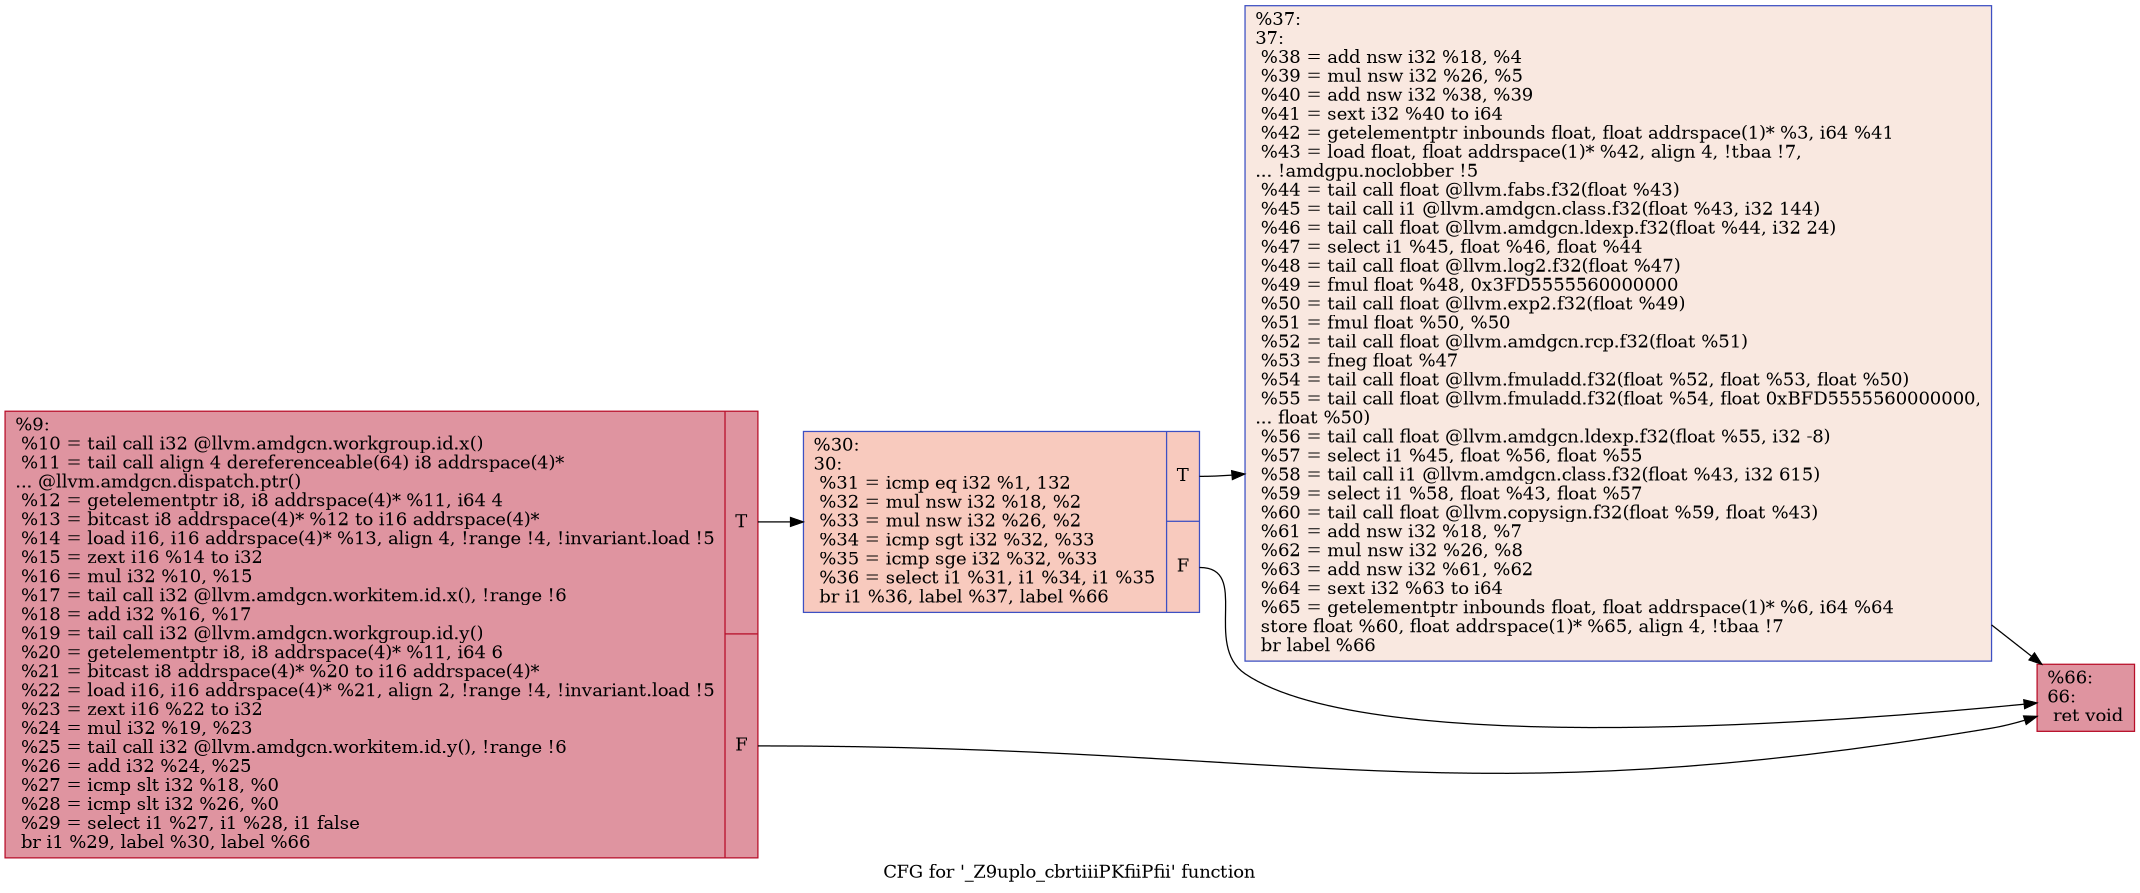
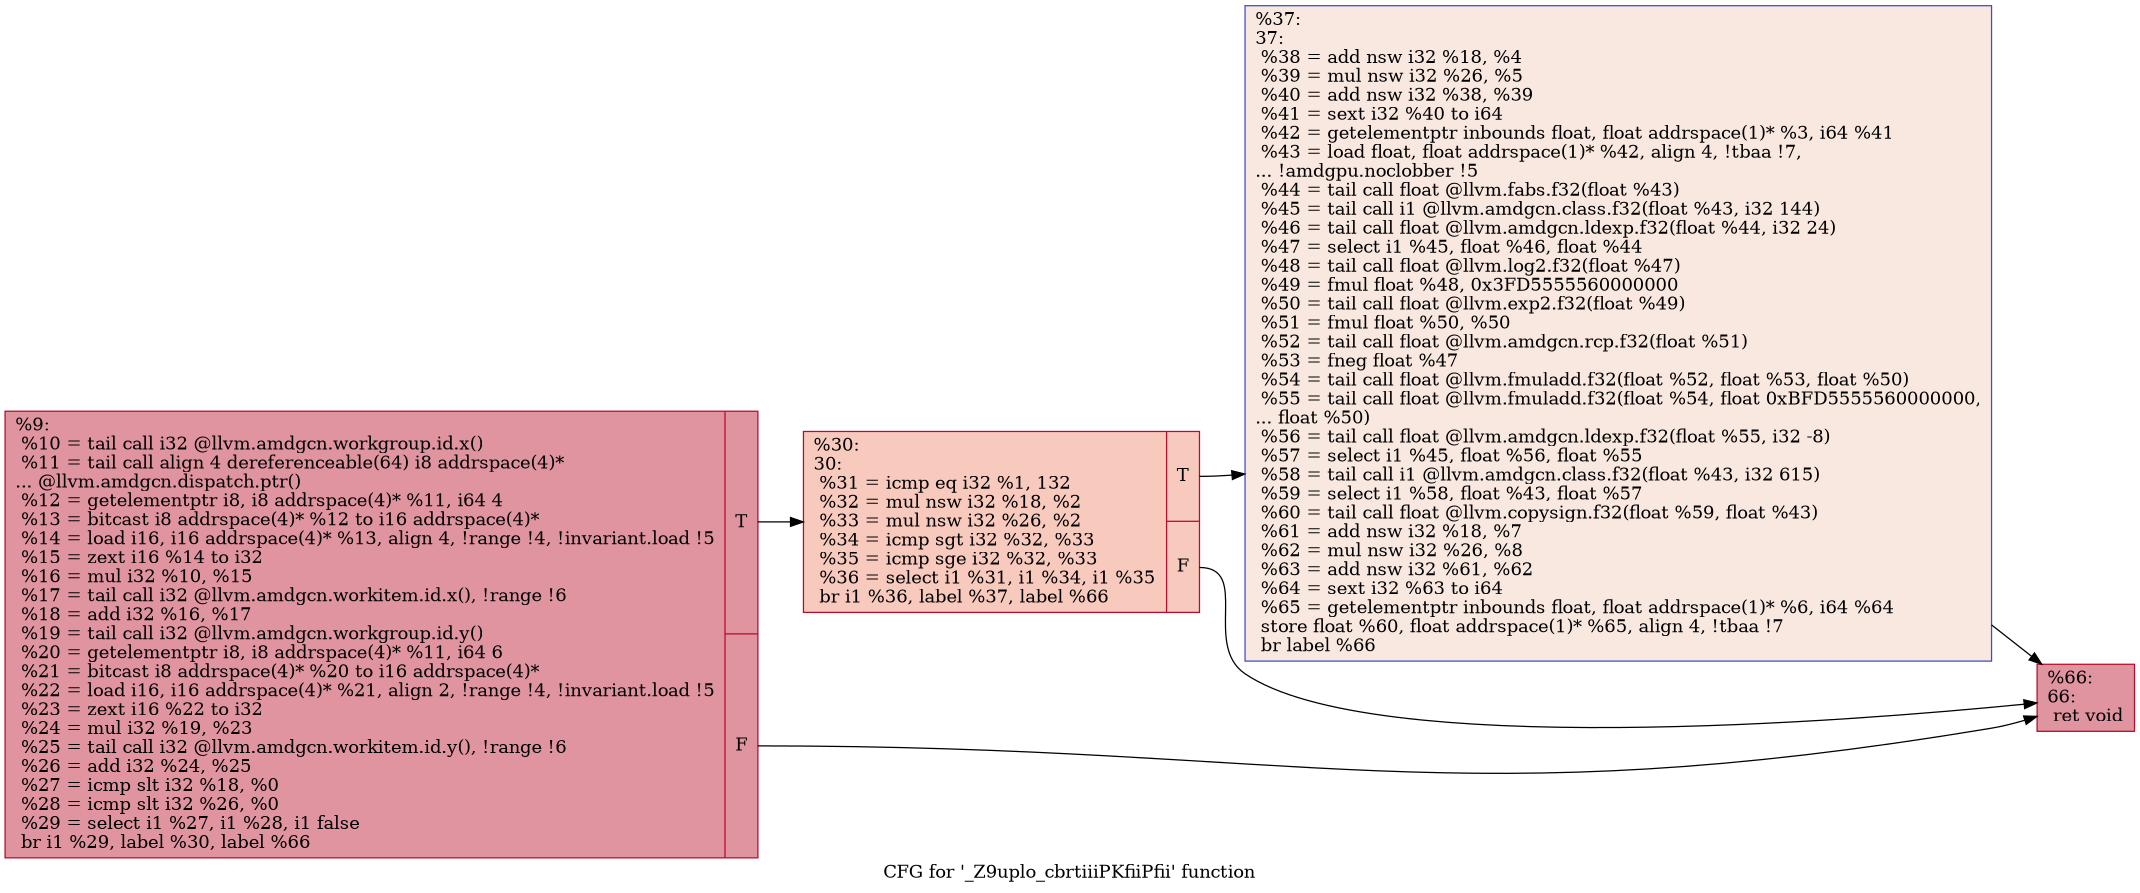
node "%30:": color #3d50c3ff -> #b70d28ff
